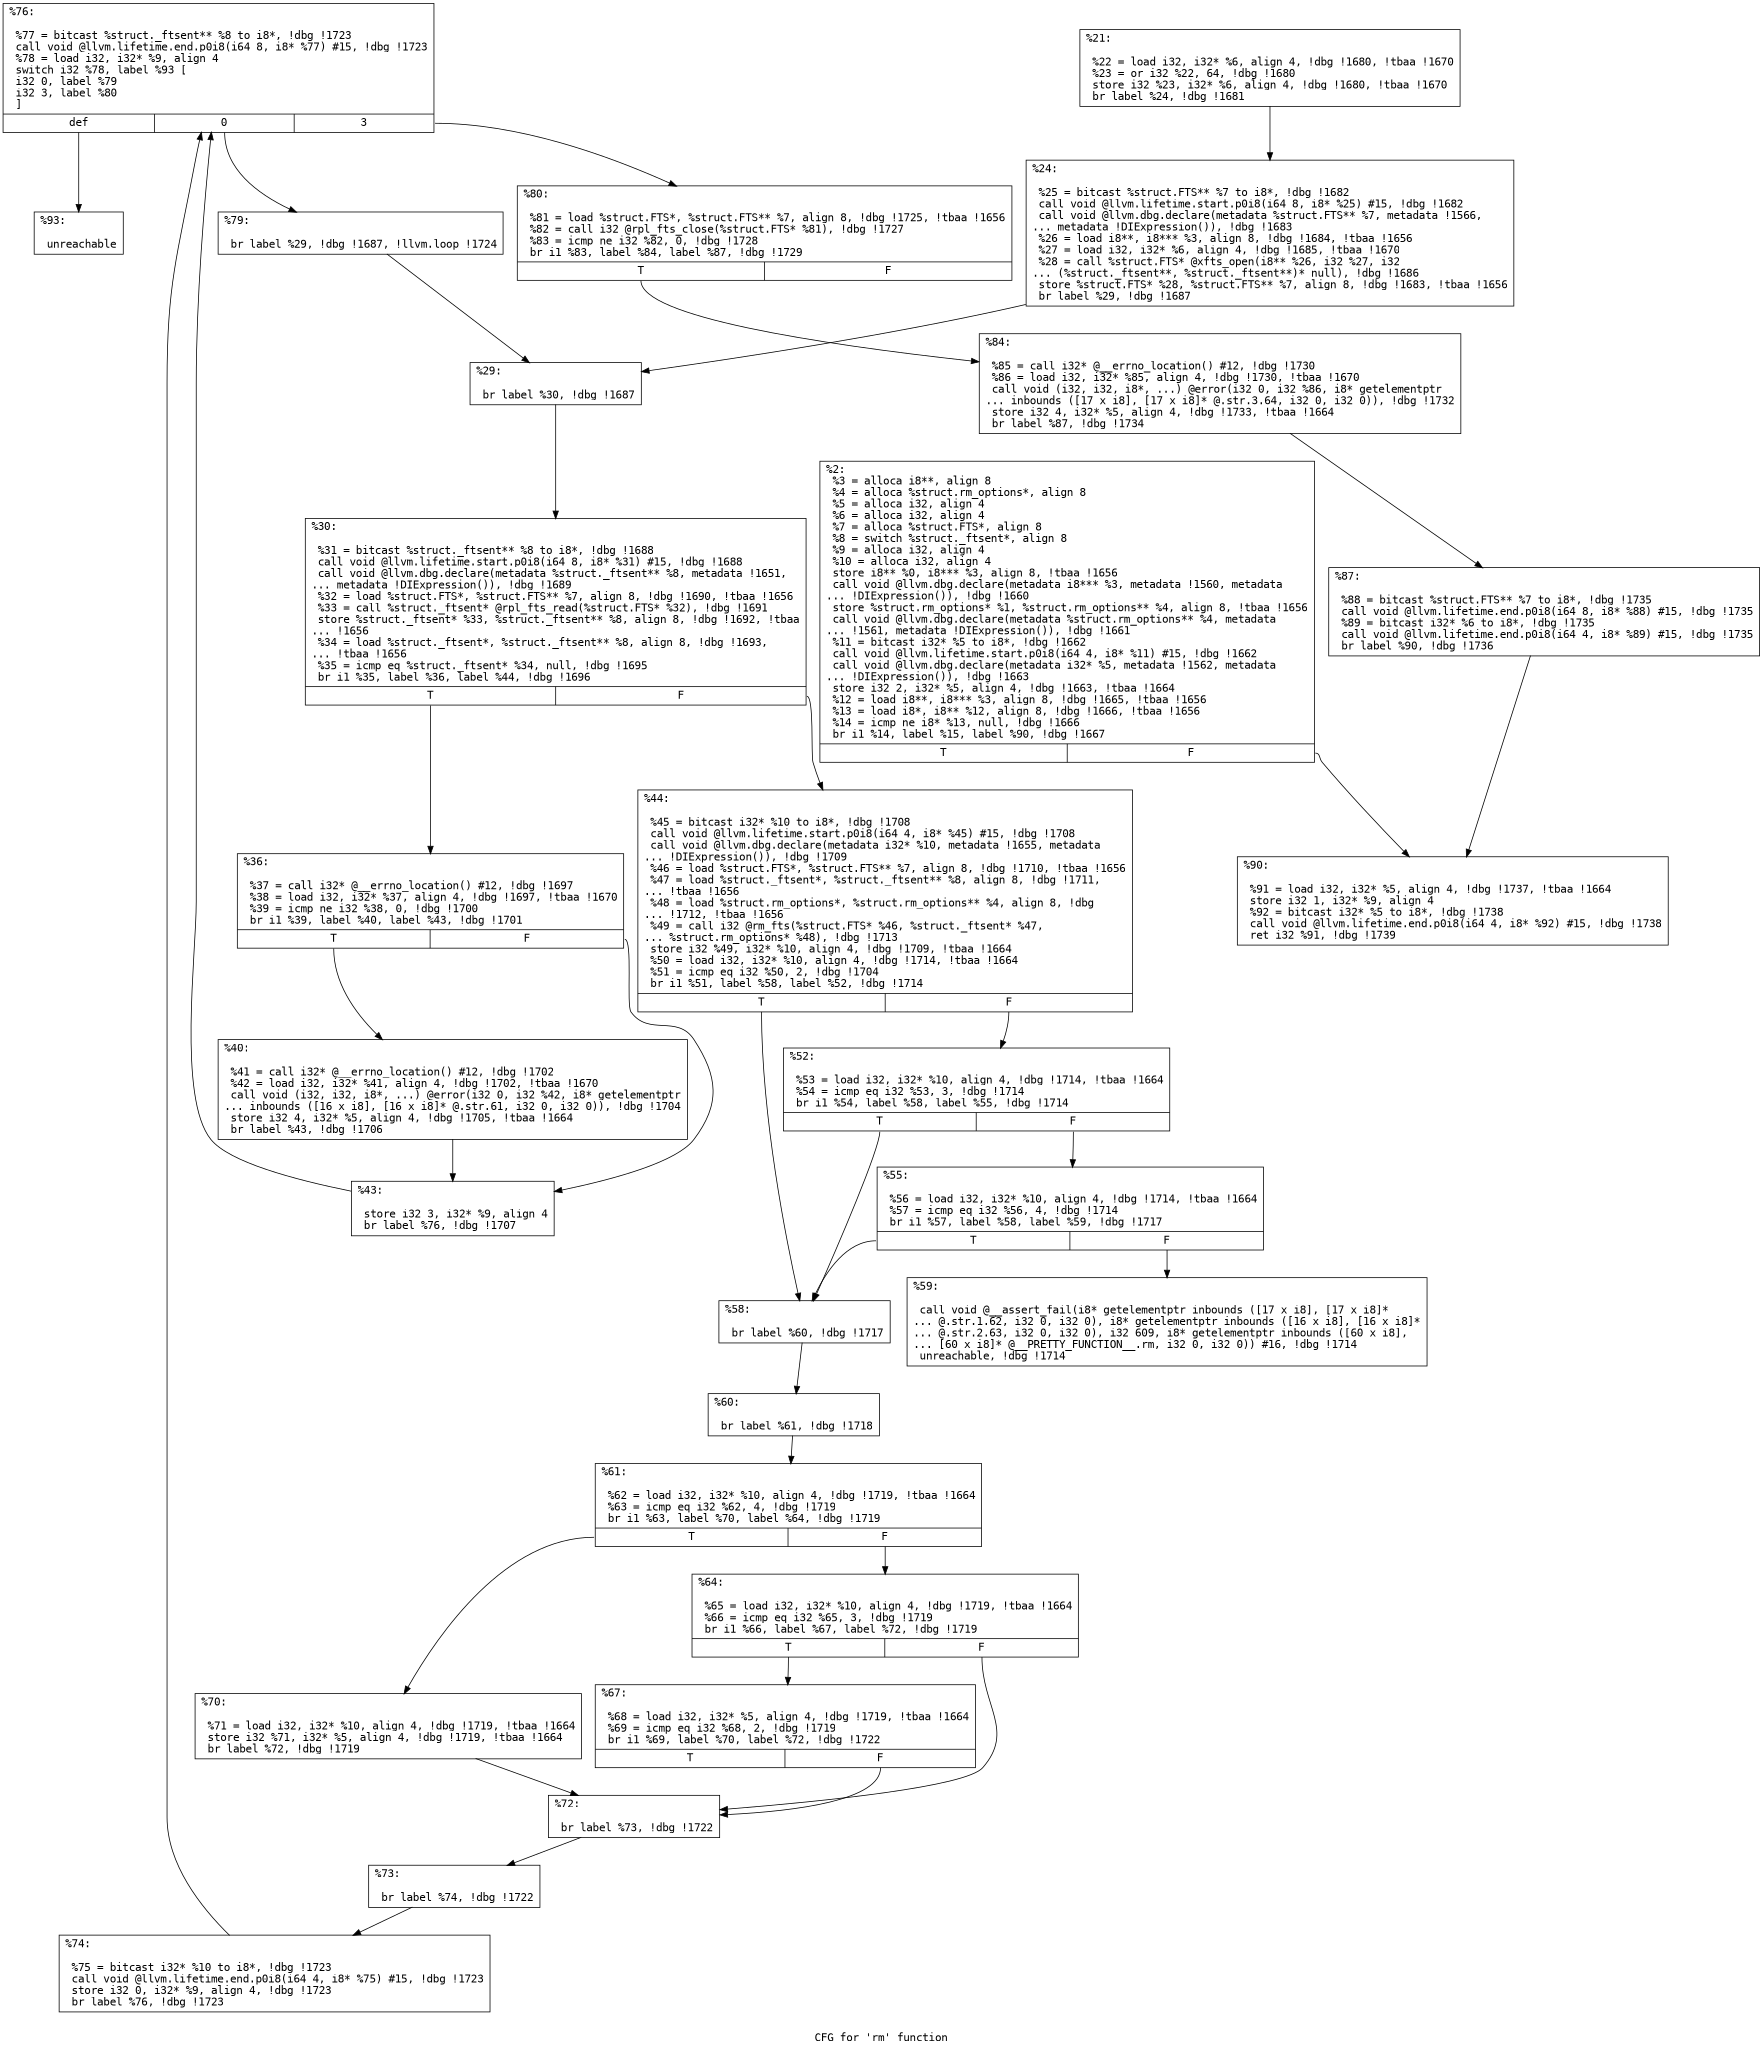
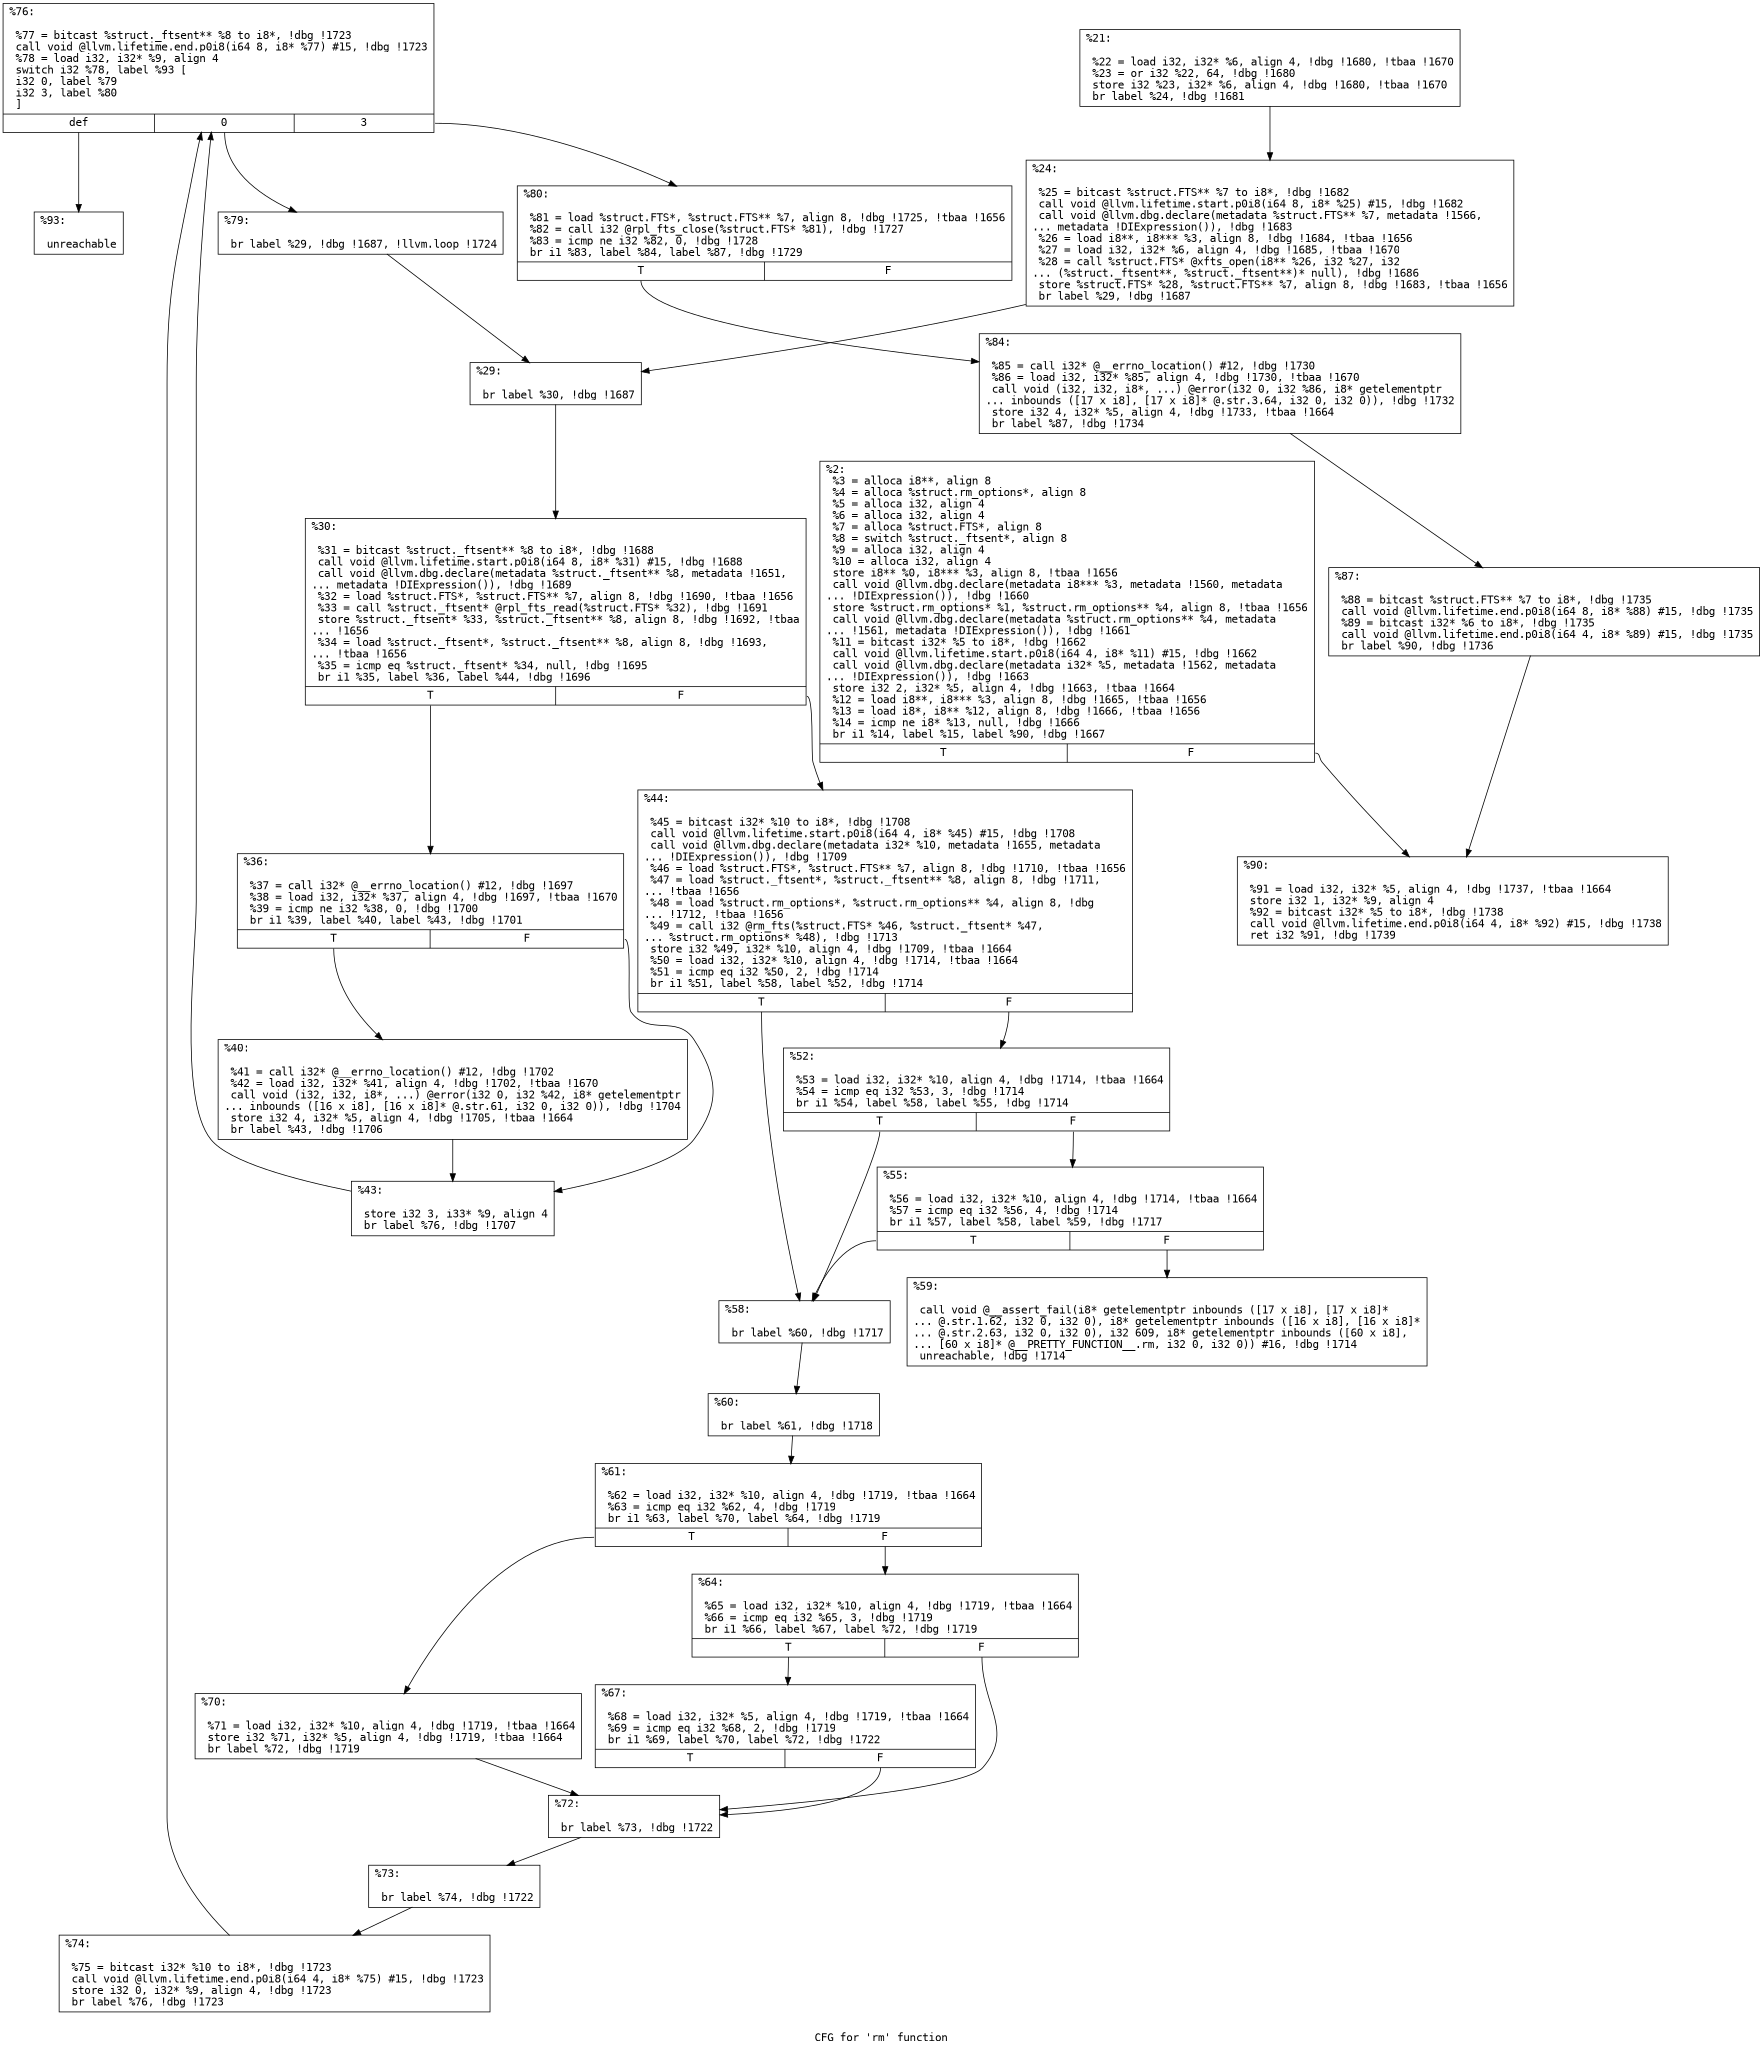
node "%44:": text "%51 = icmp eq i32 %50, 2, !dbg !1704" -> "%51 = icmp eq i32 %50, 2, !dbg !1714"
node "%43:": text "store i32 3, i32* %9, align 4" -> "store i32 3, i33* %9, align 4"
